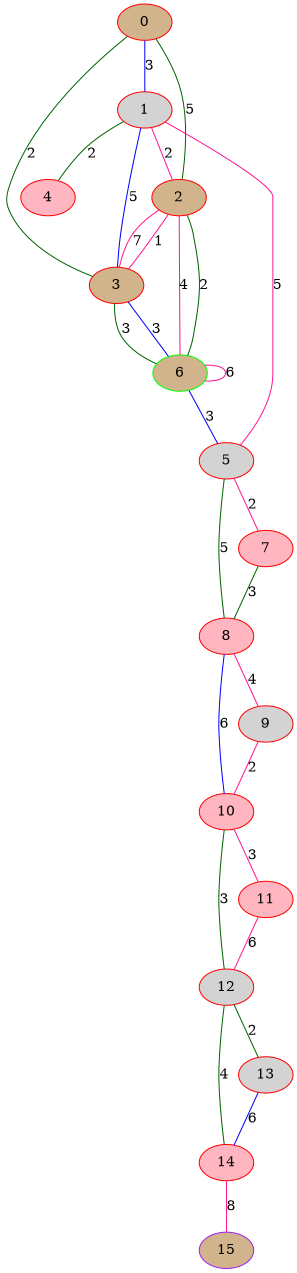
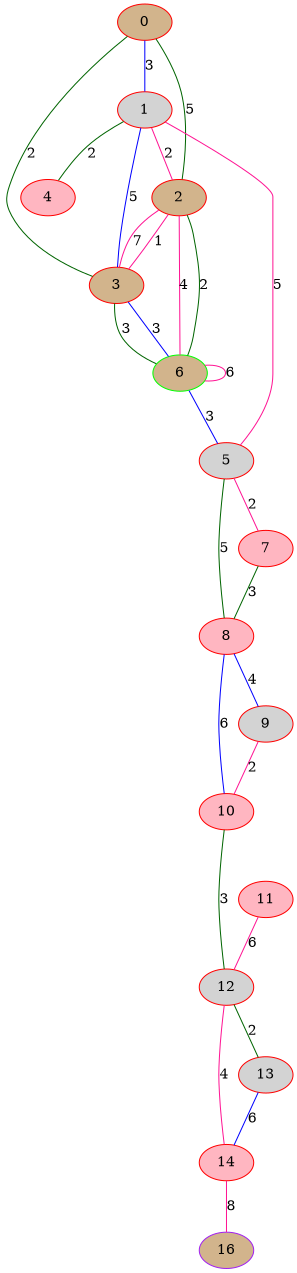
edge "8" -- "9": color deeppink -> blue
edge "10" -- "11": removed, label "3"
edge "12" -- "14": color darkgreen -> deeppink
node "15": label "15" -> "16"
